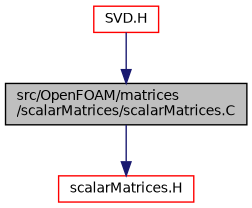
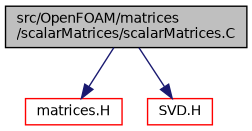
edge "SVD.H" -> "src/OpenFOAM/matrices /scalarMatrices/scalarMatrices.C": reversed
node "scalarMatrices.H": label "scalarMatrices.H" -> "matrices.H"
